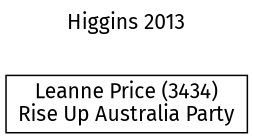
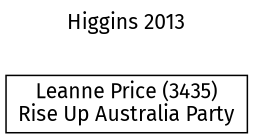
node "Leanne Price (3434) Rise Up Australia Party": label "Leanne Price (3434) Rise Up Australia Party" -> "Leanne Price (3435) Rise Up Australia Party"
